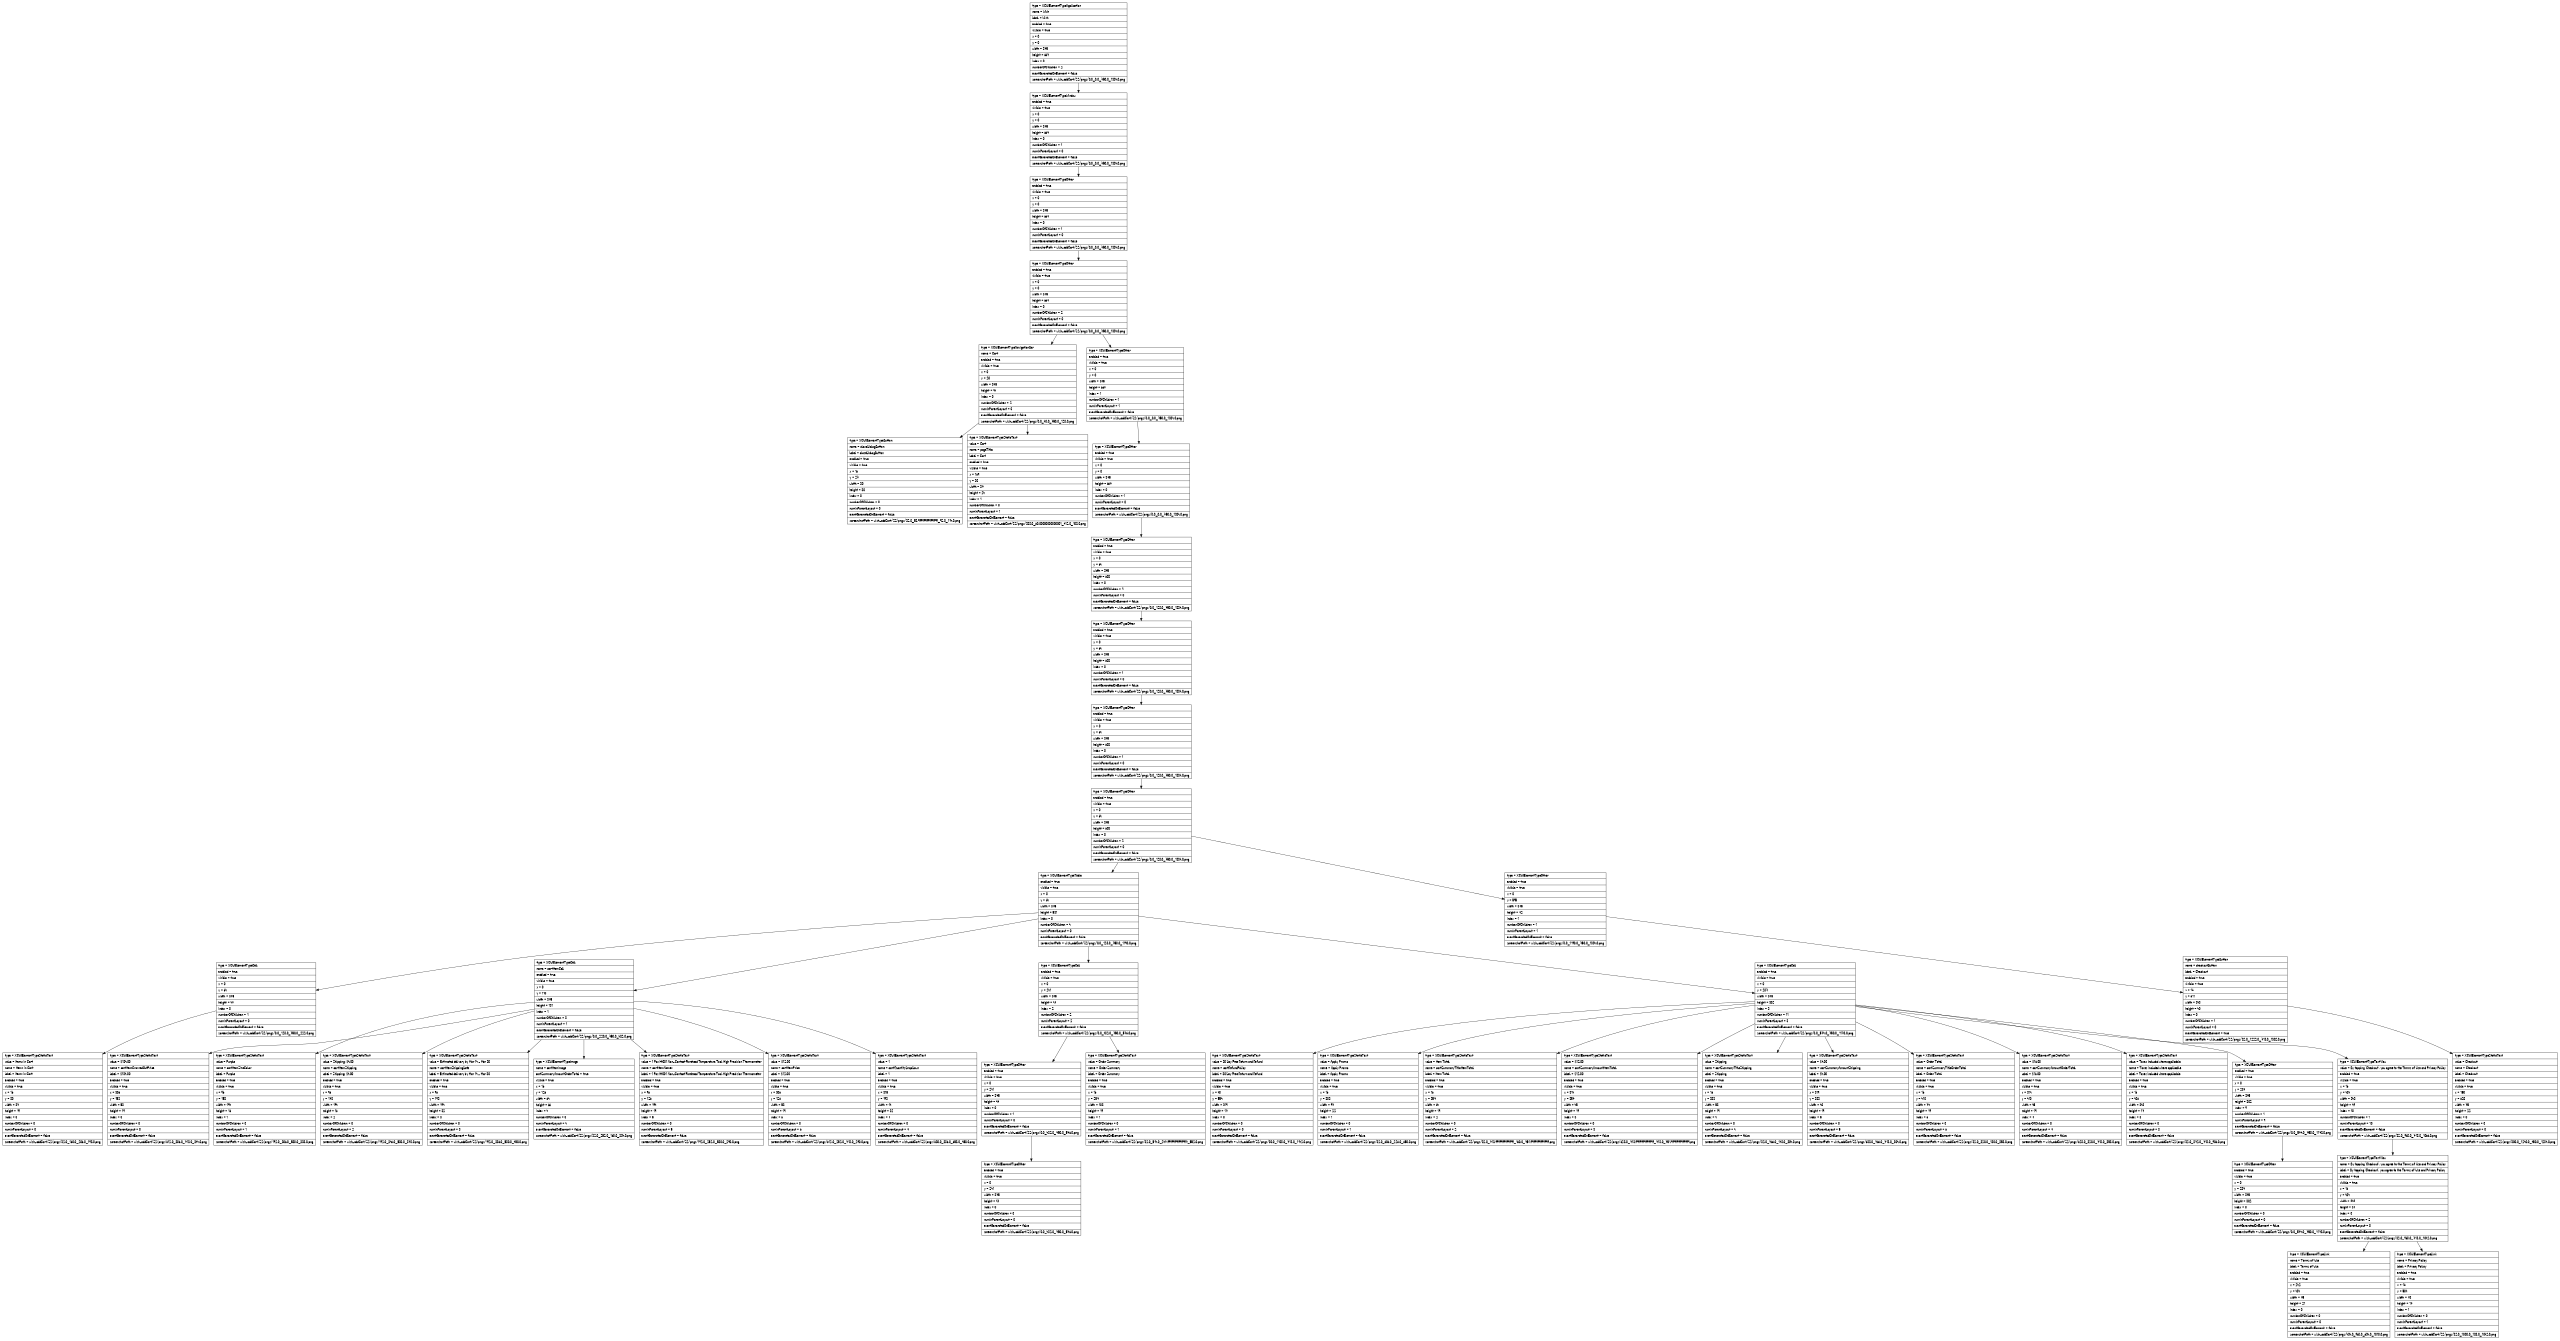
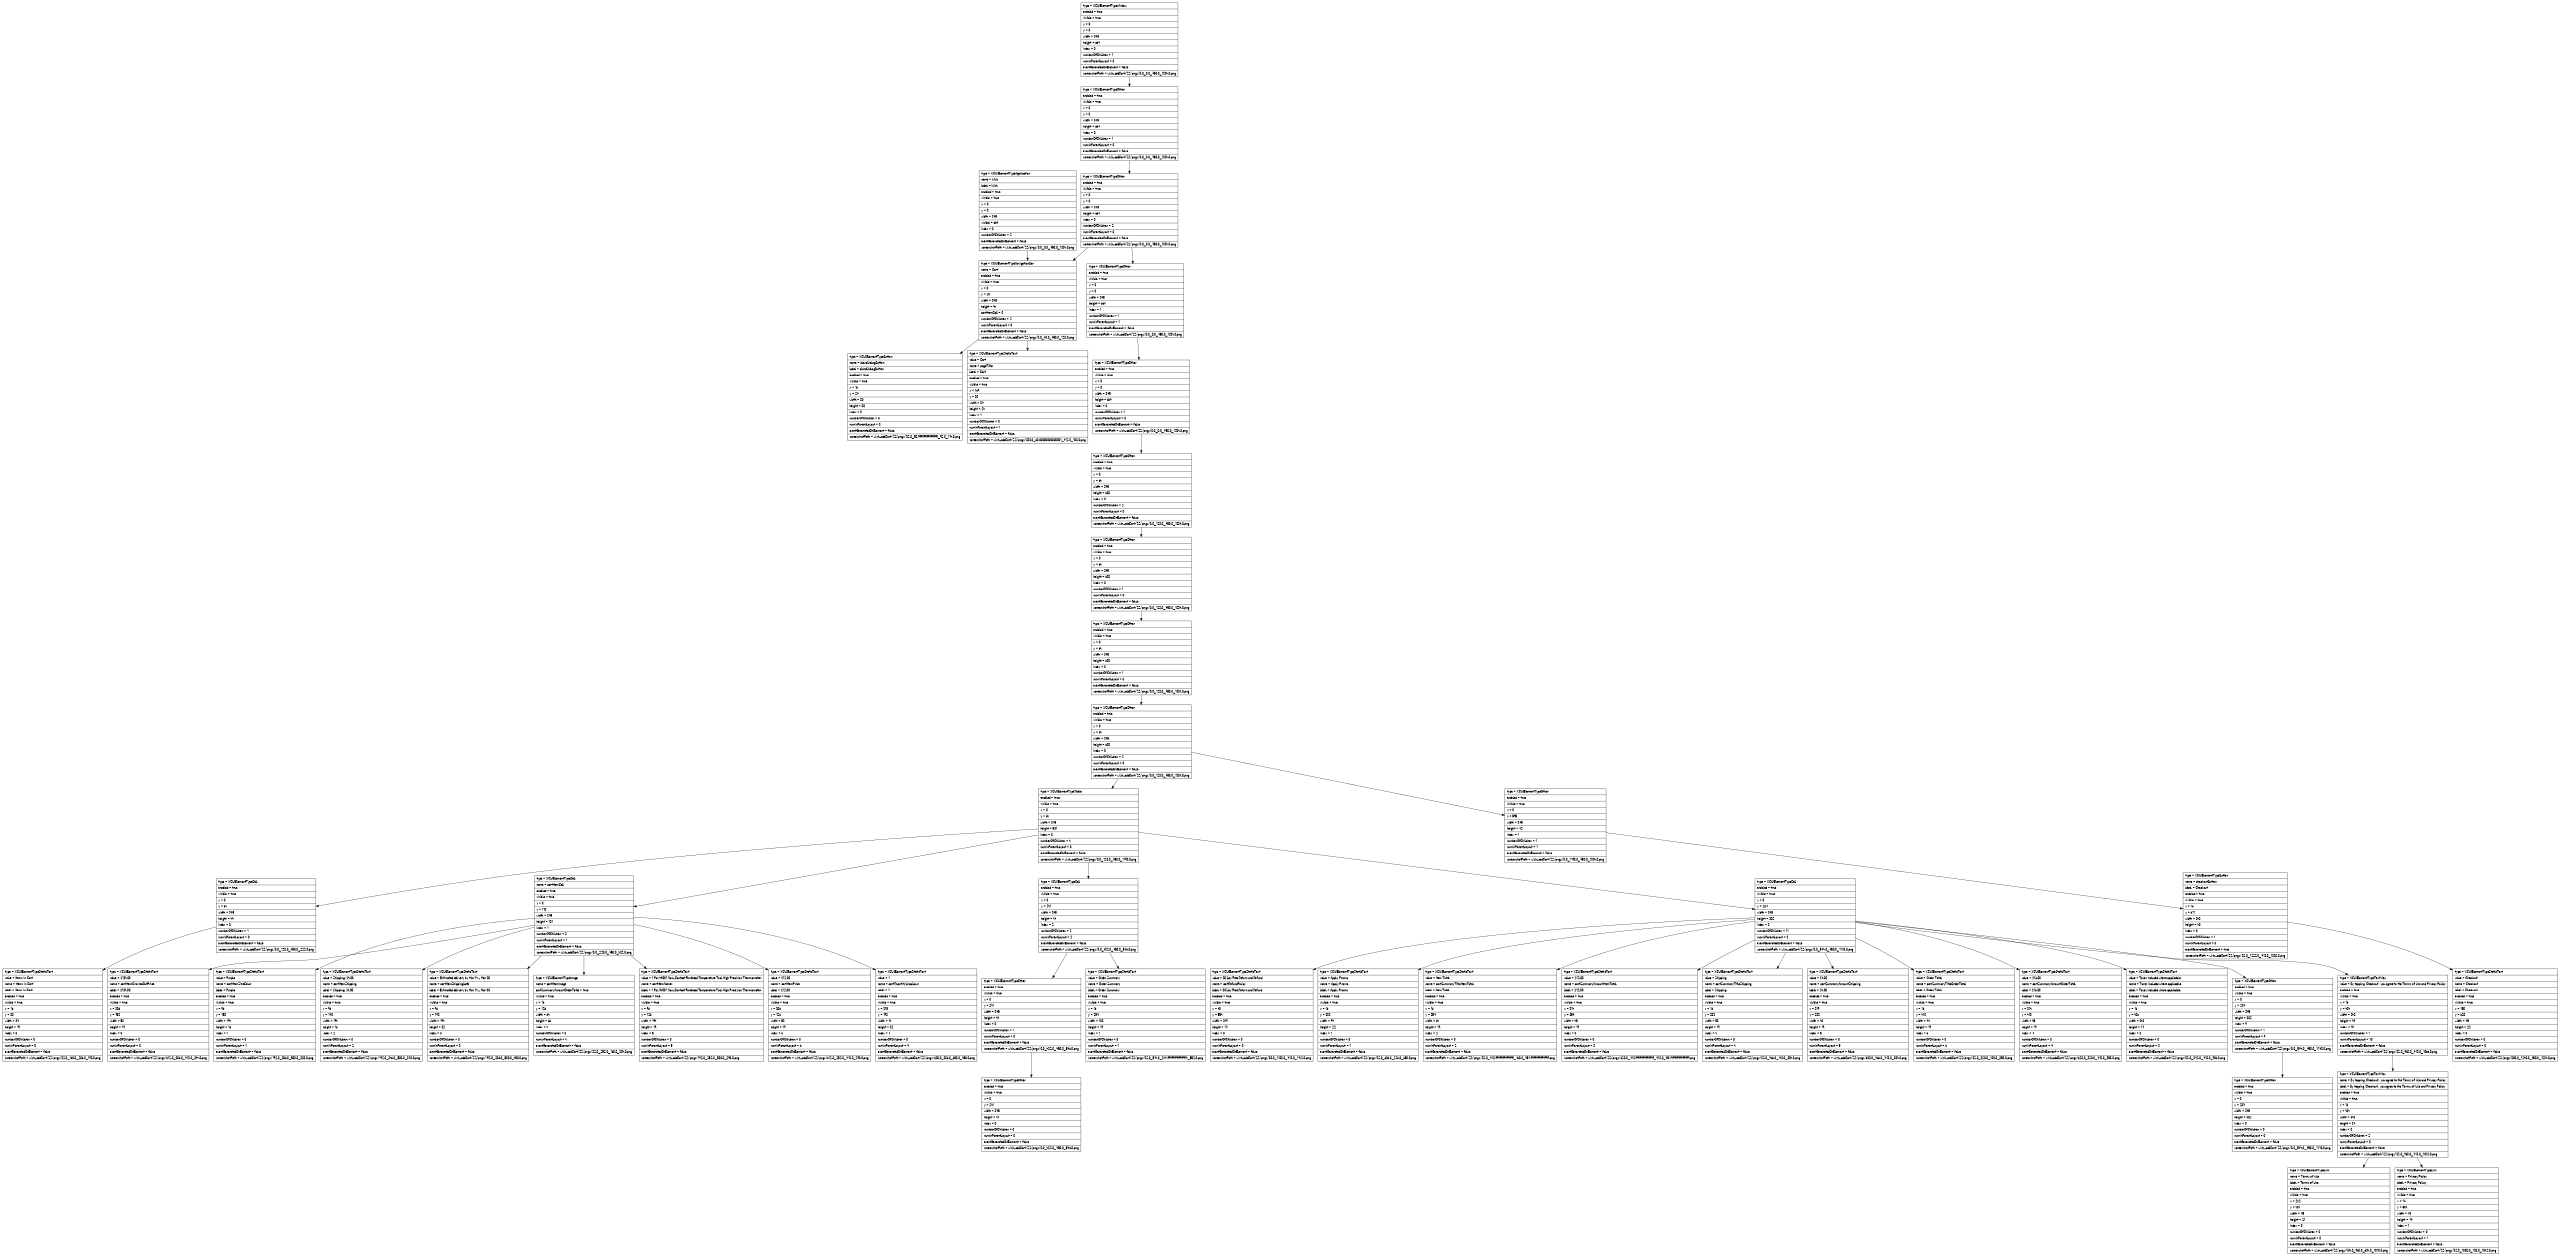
node "type = XCUIElementTypeApplication": text "height = 667" -> "visible = 667"
edge "type = XCUIElementTypeApplication" -> "type = XCUIElementTypeWindow": now "type = XCUIElementTypeApplication" -> "type = XCUIElementTypeNavigationBar"
node "type = XCUIElementTypeNavigationBar": text "index = 0" -> "cartItemCell = 0"
